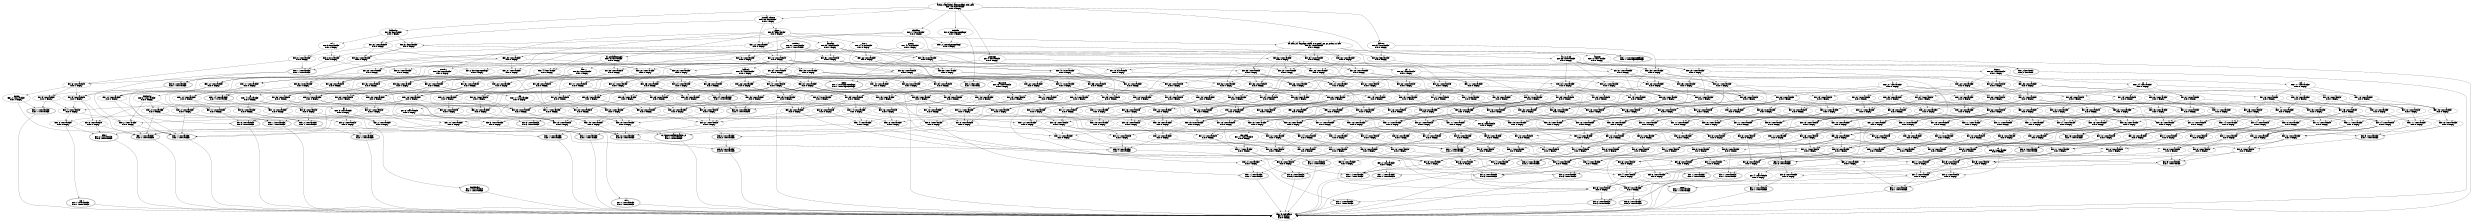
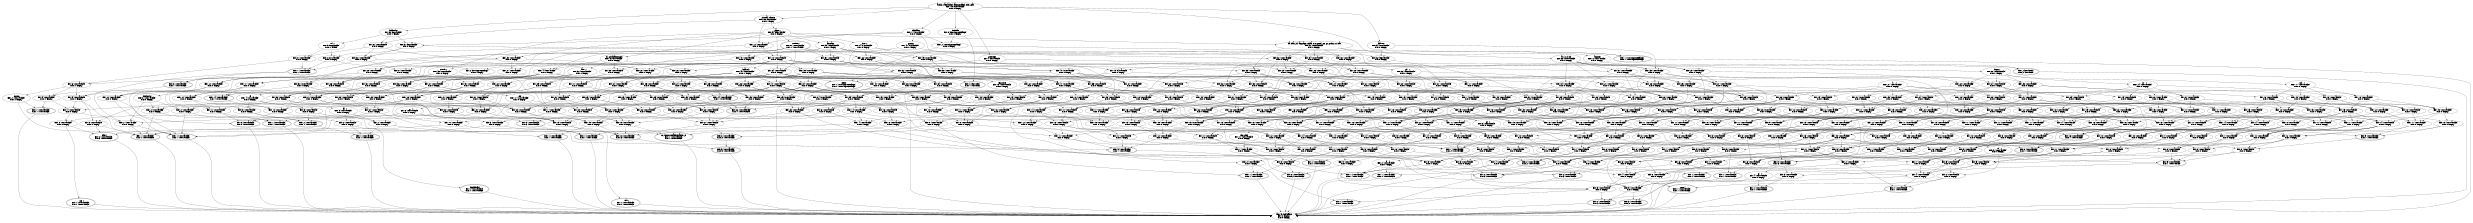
node "url ext.: 9 (88% article) own: 0 (empty)": label "url ext.: 9 (88% article) own: 0 (empty)" -> "url ext.: 9 (88% article) own: 0 (added)"
